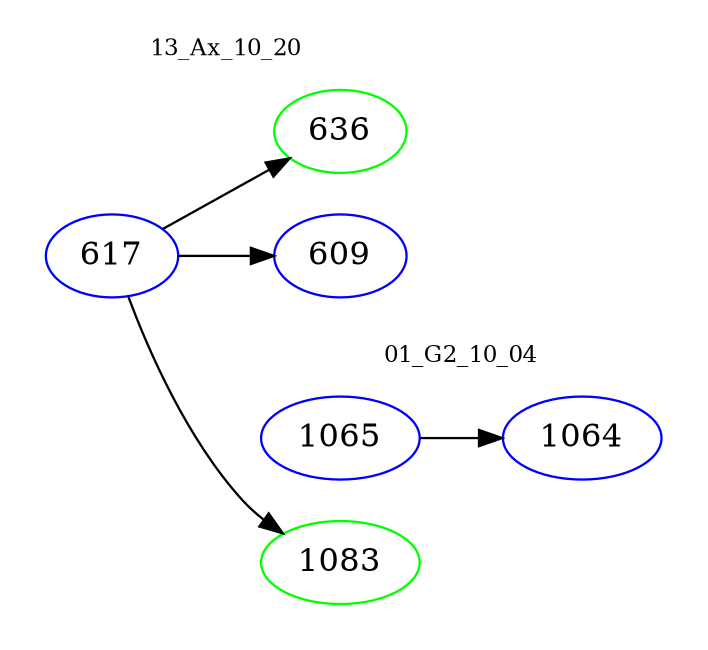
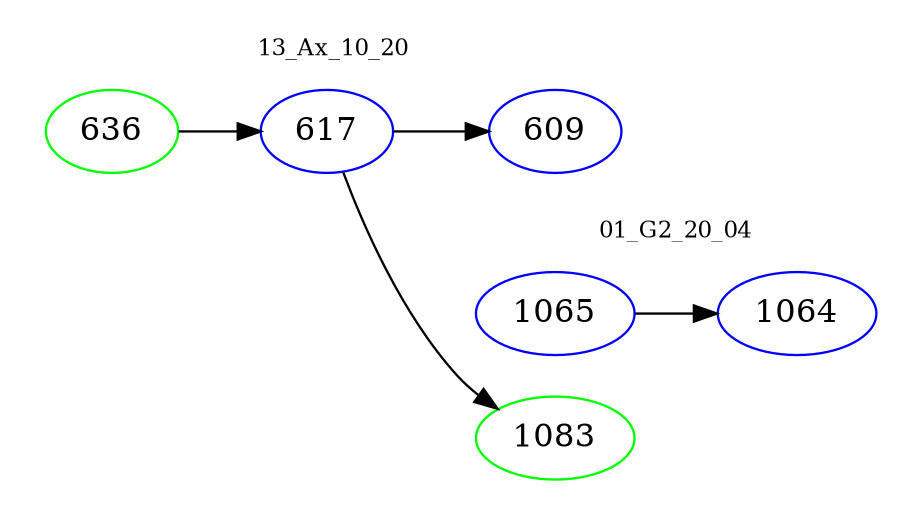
edge "617" -> "636": reversed
cluster "01_G2_10_04": label "01_G2_10_04" -> "01_G2_20_04"
